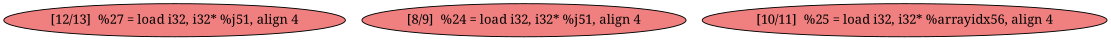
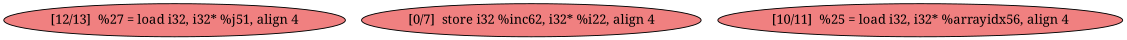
node "[8/9]  %24 = load i32, i32* %j51, align 4": removed
node "[0/7]  store i32 %inc62, i32* %i22, align 4": added
